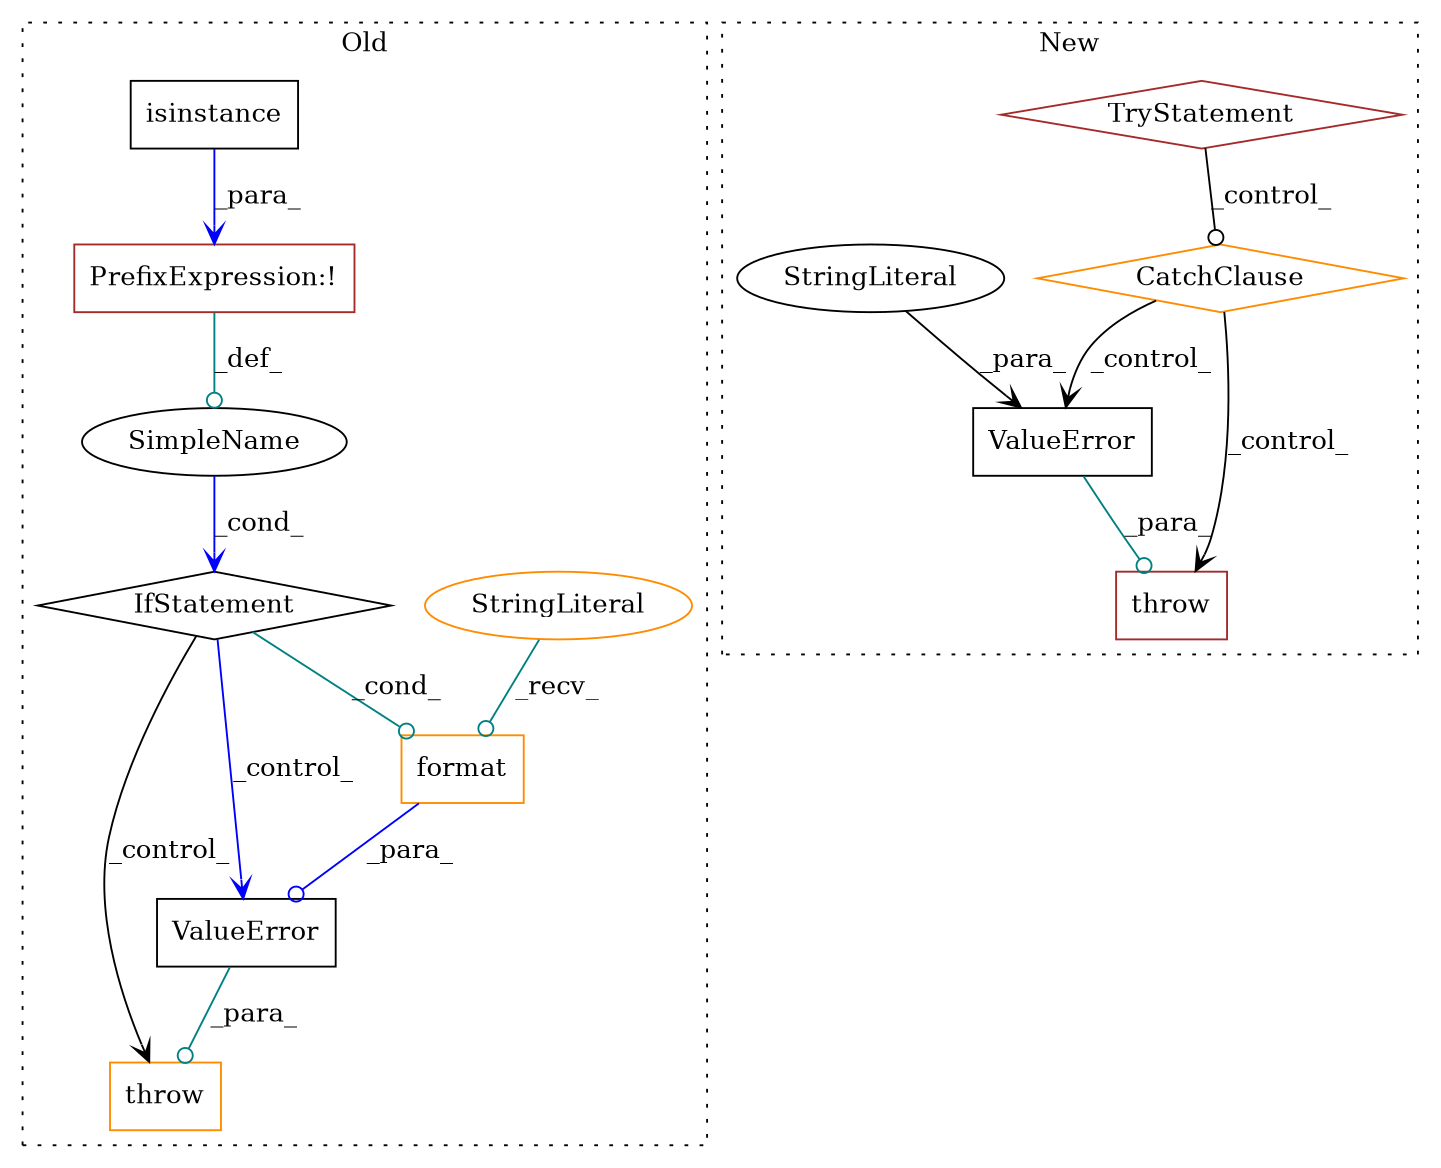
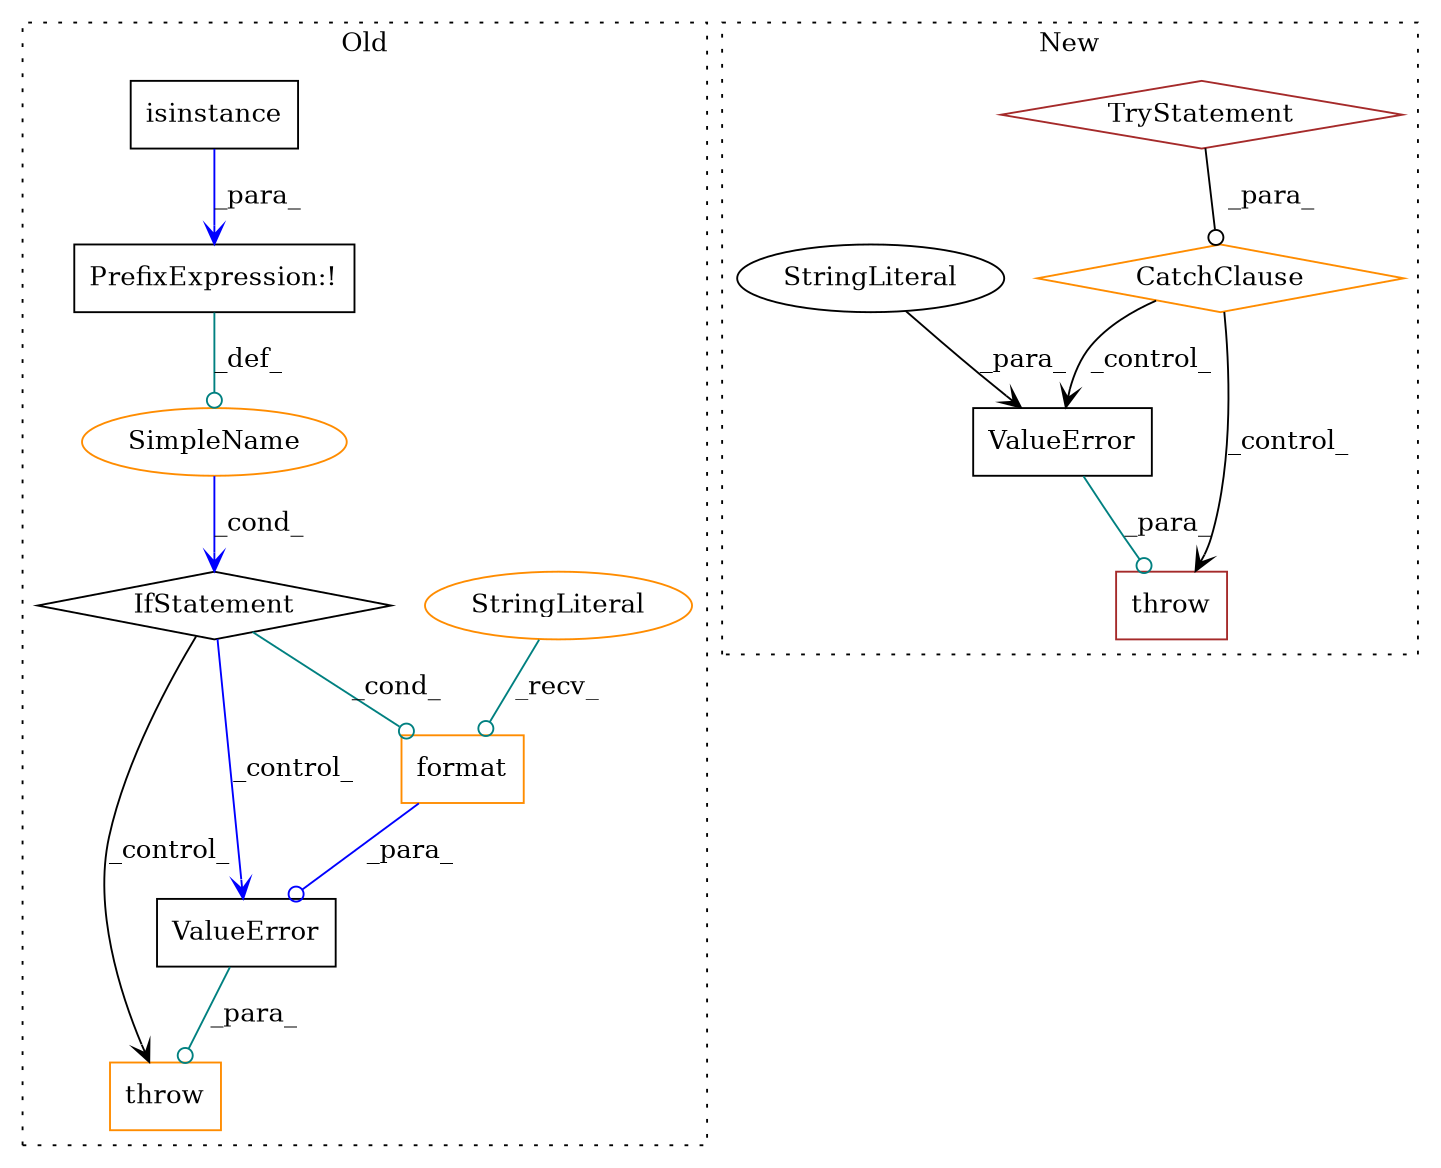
edge "TryStatement" -> "CatchClause": label "_control_" -> "_para_"
node "PrefixExpression:!": color brown -> black
node "SimpleName": color black -> darkorange
